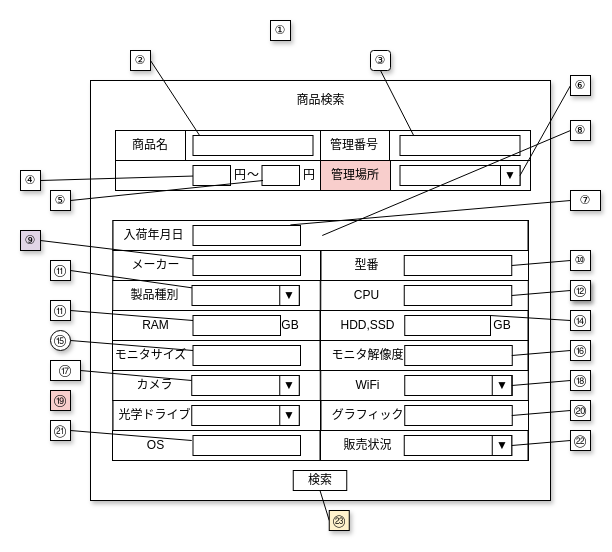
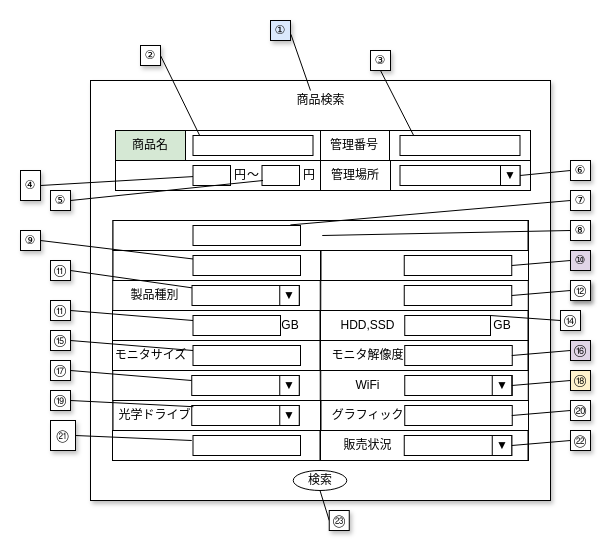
node "①": fillcolor #ffffff -> #dae8fc
node "②": moved (141, 61) -> (151, 56)
node "③": shape rounded rectangle -> rectangle
edge "①" -- "商品検索": added
node "⑥": moved (581, 86) -> (581, 171)
node "⑧": moved (581, 131) -> (581, 231)
node "商品名": fillcolor #ffffff -> #d5e8d4
node "管理場所": fillcolor #f8cecc -> #ffffff
node "④": size 20x20 -> 20x30
node "⑦": size 30x20 -> 20x20
node "入荷年月日": removed
node "⑨": fillcolor #e1d5e7 -> #ffffff
node "⑩": fillcolor #ffffff -> #e1d5e7
node "メーカー": removed
node "型番": removed
node "CPU": removed
node "⑭": moved (581, 321) -> (571, 321)
node "RAM": removed
node "⑮": shape ellipse -> rectangle
node "⑯": fillcolor #ffffff -> #e1d5e7
node "⑰": size 30x20 -> 20x20
node "⑱": fillcolor #ffffff -> #fff2cc
node "カメラ": removed
node "⑲": fillcolor #f8cecc -> #ffffff
edge "⑲" -- "光学ドライブ": added
node "㉑": size 20x20 -> 25x30
node "OS": removed
node "検索": shape rectangle -> ellipse
node "㉓": fillcolor #fff2cc -> #ffffff
